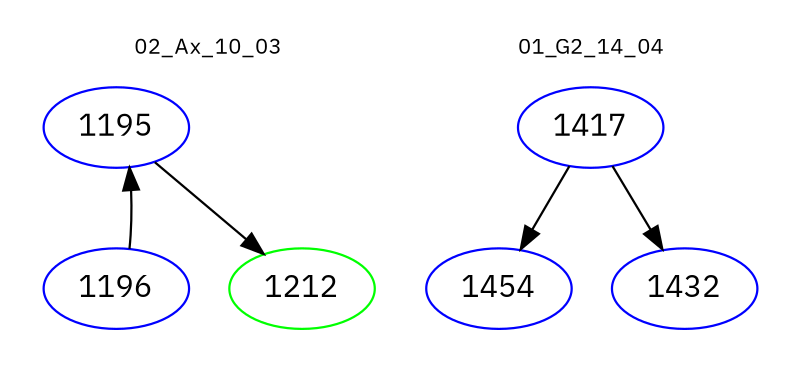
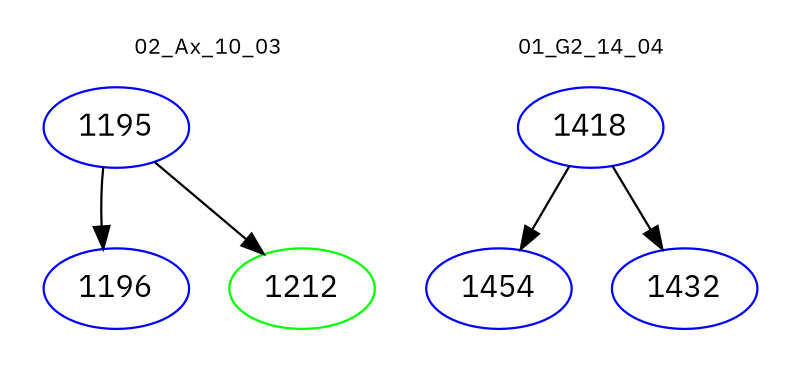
node "1417": label "1417" -> "1418"
edge "1196" -> "1195": reversed
